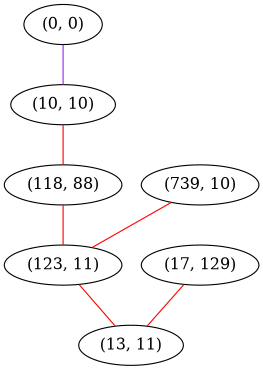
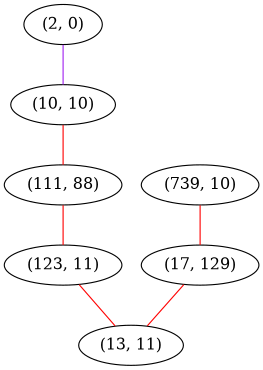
node "(0, 0)": label "(0, 0)" -> "(2, 0)"
node "(118, 88)": label "(118, 88)" -> "(111, 88)"
edge "(739, 10)" -- "(123, 11)": now "(739, 10)" -- "(17, 129)"
